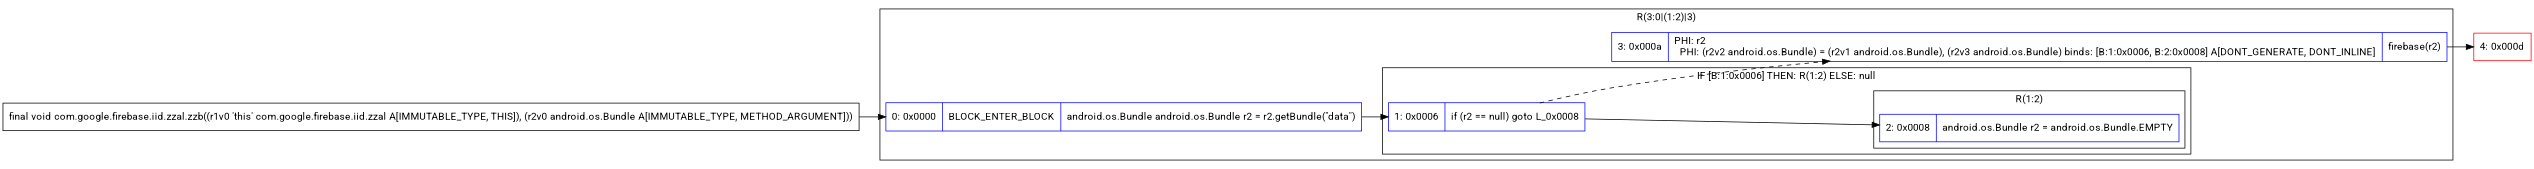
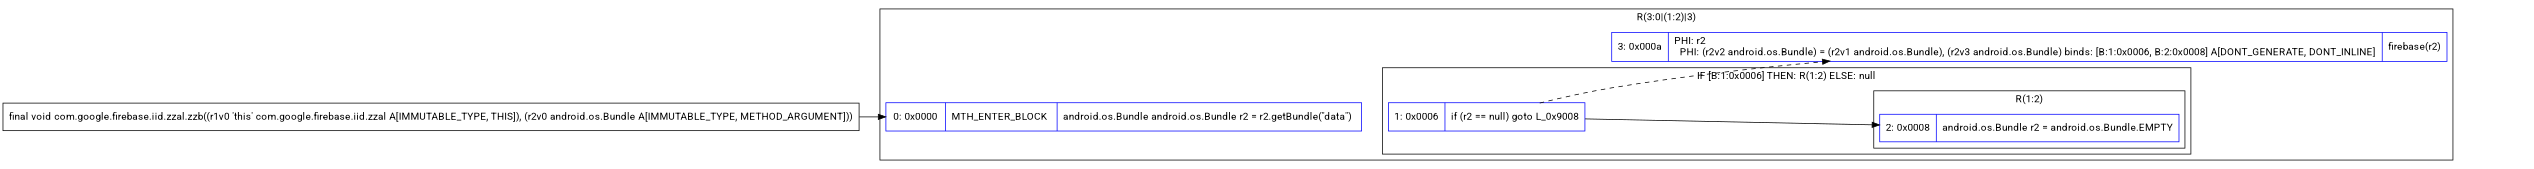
node "4: 0x000d": removed
node "0: 0x0000": text "BLOCK_ENTER_BLOCK" -> "MTH_ENTER_BLOCK"
edge "0: 0x0000" -> "1: 0x0006": removed
node "1: 0x0006": text "if (r2 == null) goto L_0x0008" -> "if (r2 == null) goto L_0x9008"
